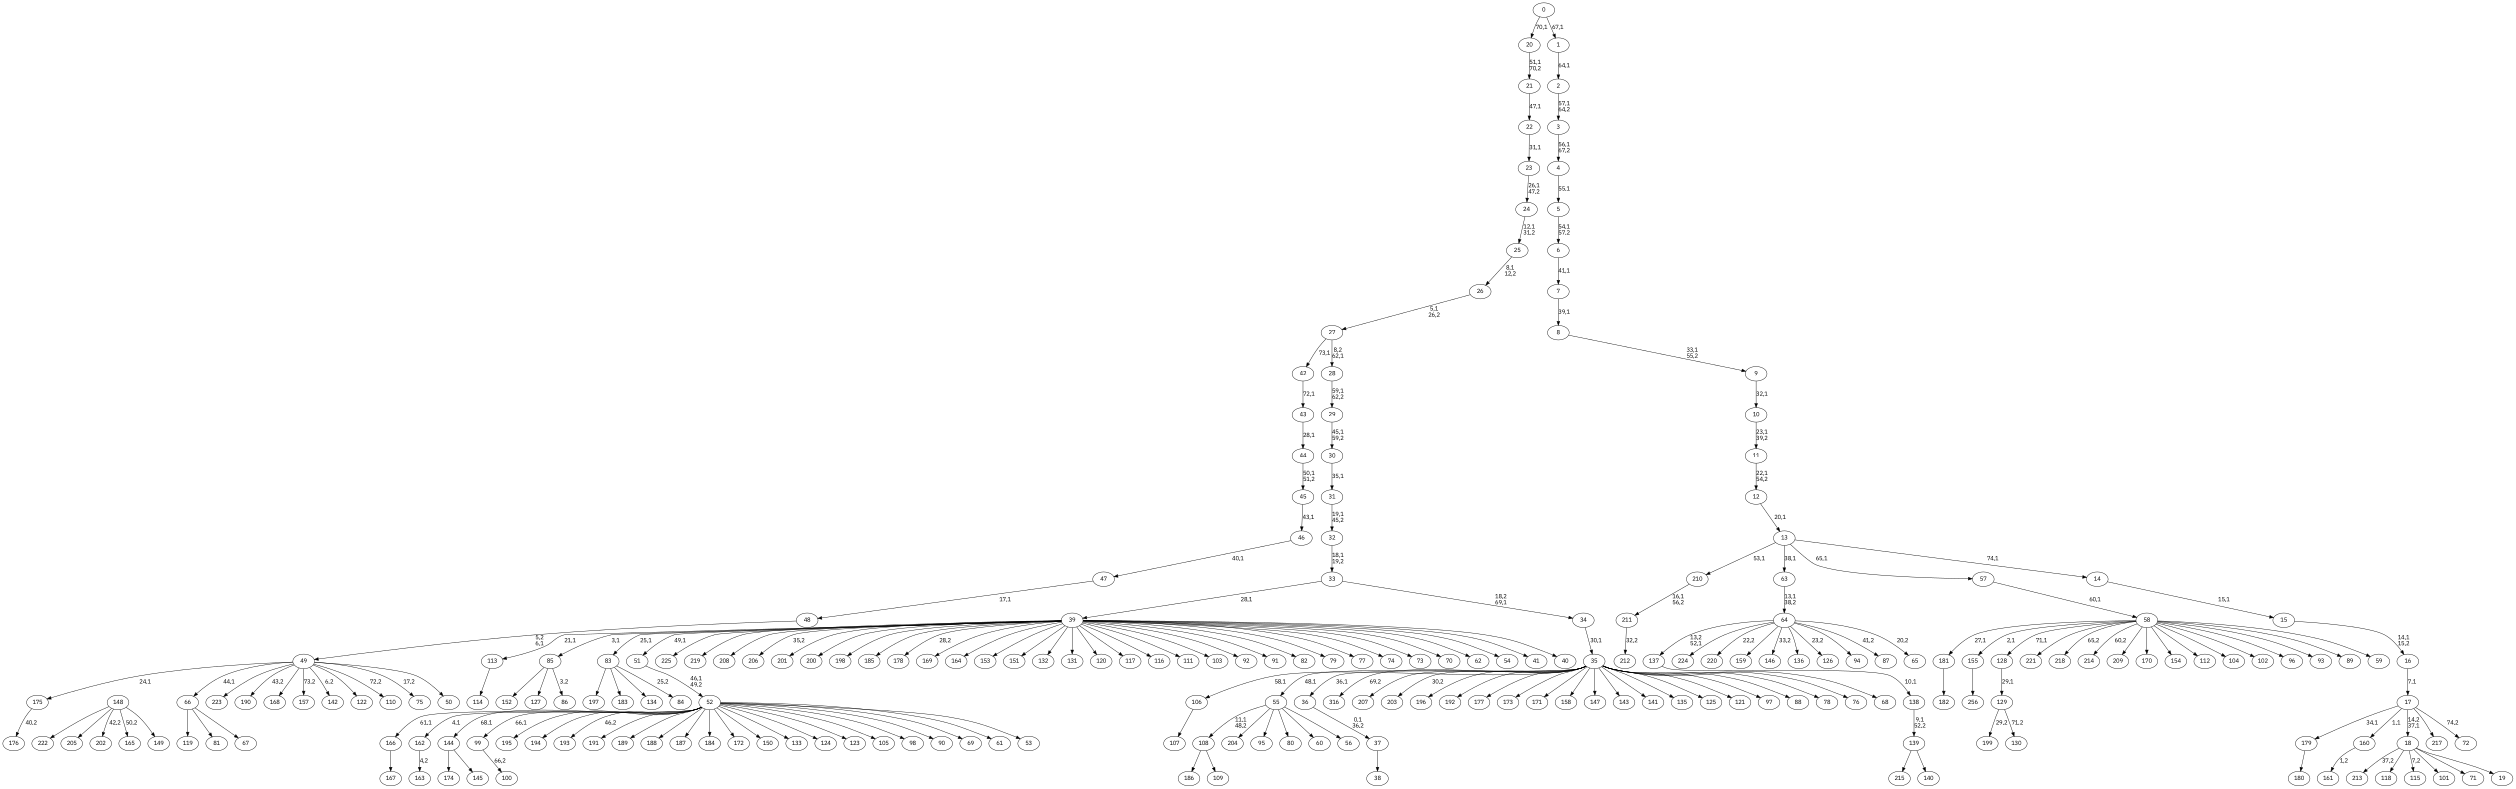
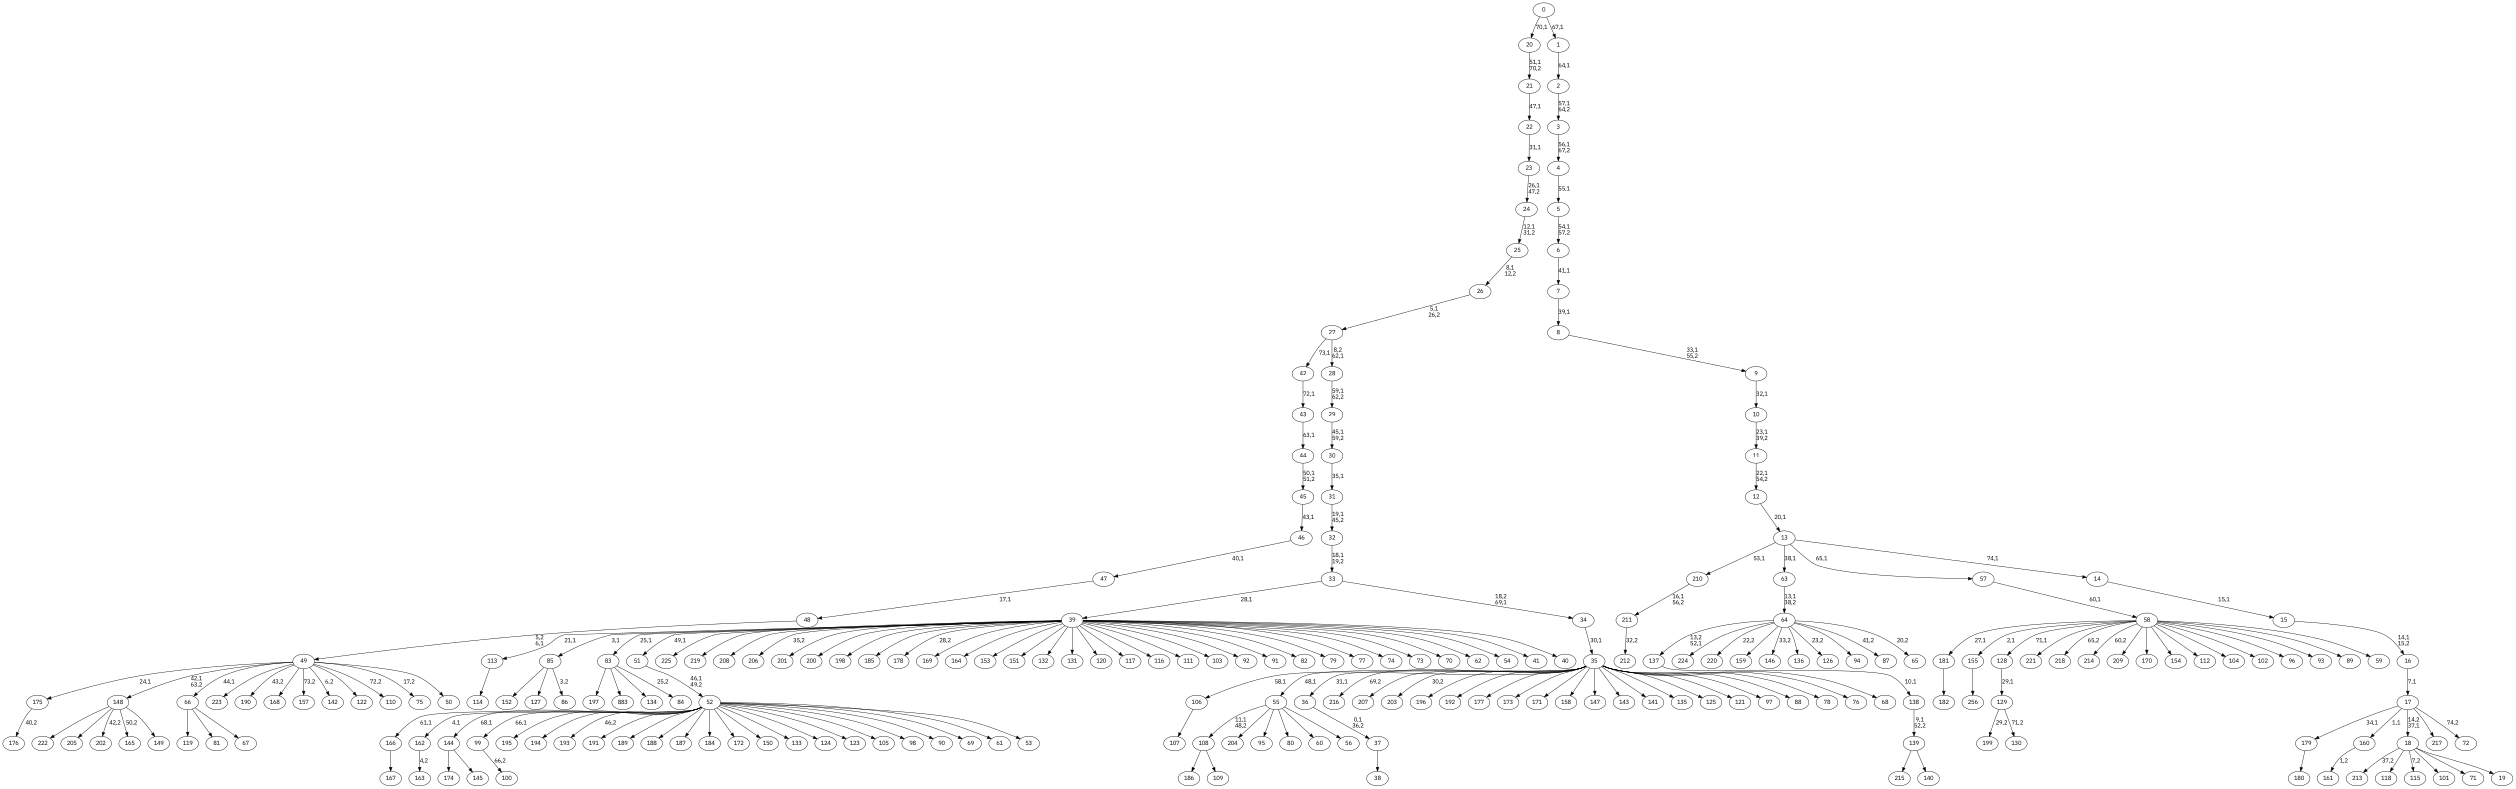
edge "43" -> "44": label "28,1" -> "63,1"
edge "49" -> "148": added, label "42,1 63,2"
edge "35" -> "36": label "36,1" -> "31,1"
node "183": label "183" -> "883"
node "316": label "316" -> "216"
